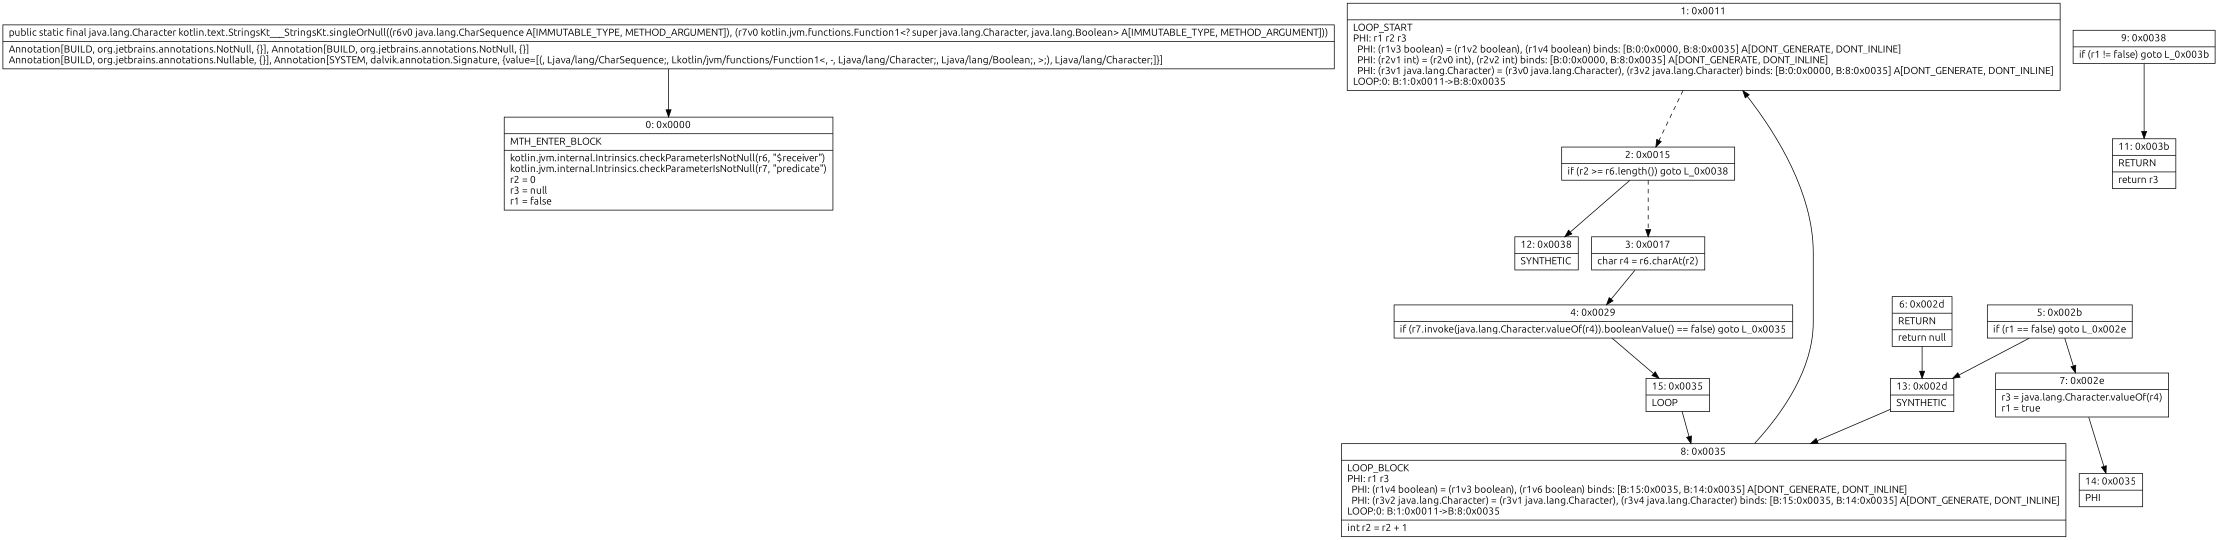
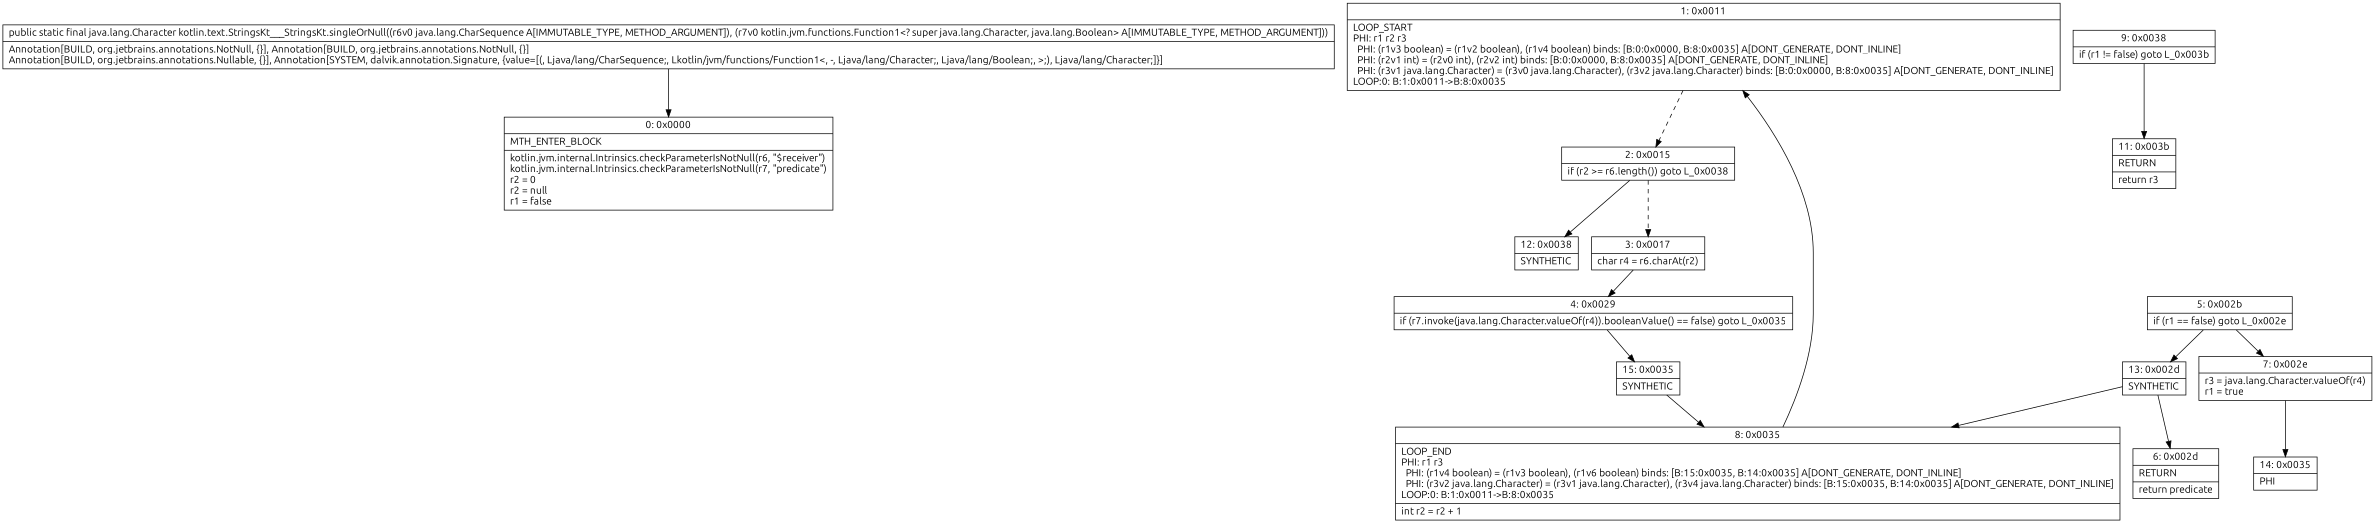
node "0: 0x0000": text "r3 = null" -> "r2 = null"
node "6: 0x002d": text "return null" -> "return predicate"
edge "6: 0x002d" -> "13: 0x002d": reversed
node "15: 0x0035": text "LOOP" -> "SYNTHETIC"
node "8: 0x0035": text "LOOP_BLOCK" -> "LOOP_END"
